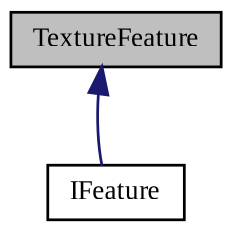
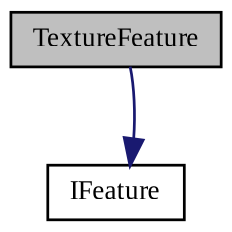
edge "IFeature" -> "TextureFeature": reversed
